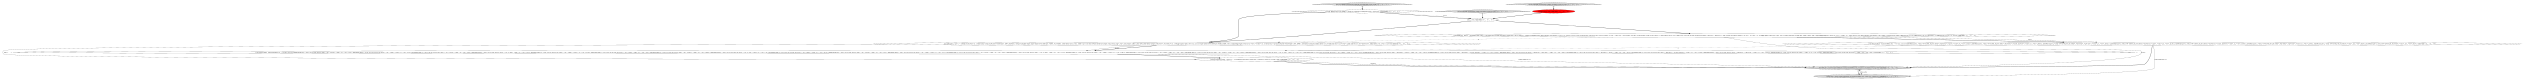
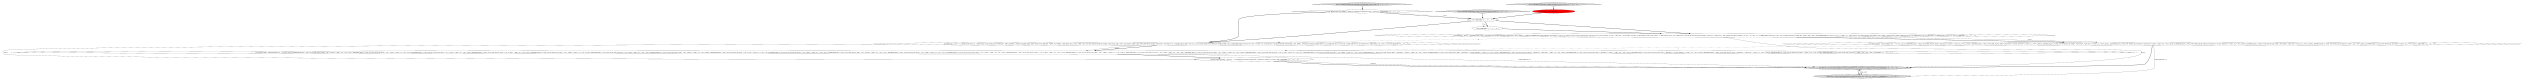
node "return@@@4@@@['1', '1', '0']": added
